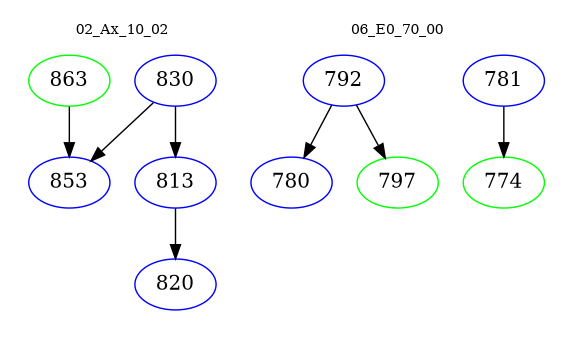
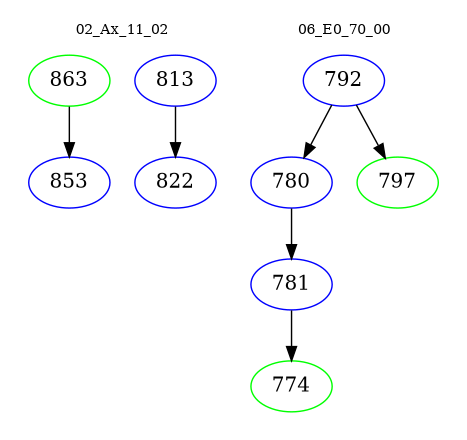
cluster "02_Ax_10_02": label "02_Ax_10_02" -> "02_Ax_11_02"
node "830": removed
edge "780" -> "781": added
node "820": label "820" -> "822"
